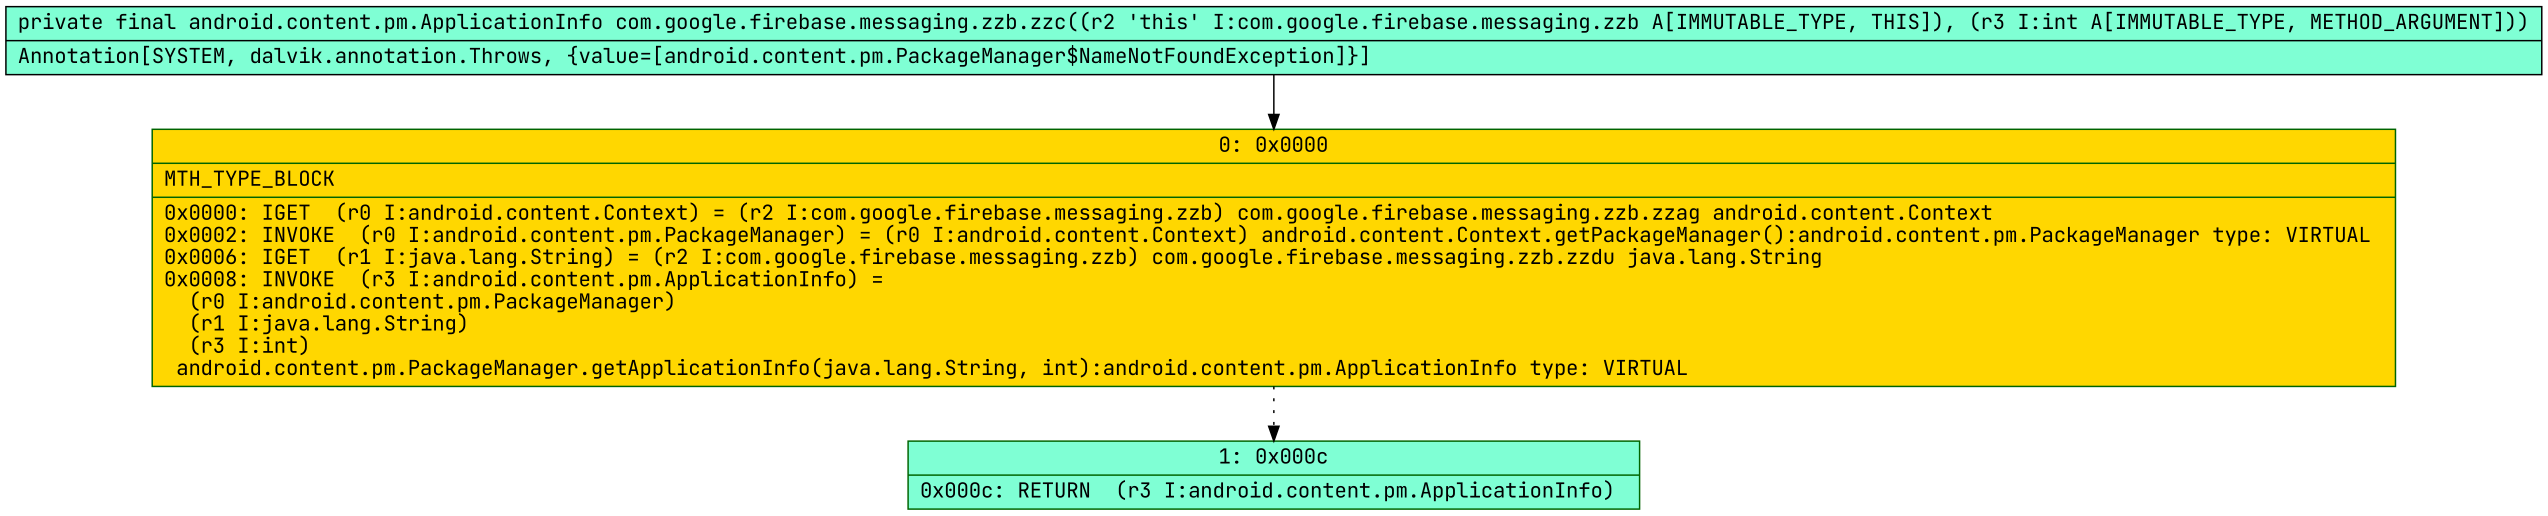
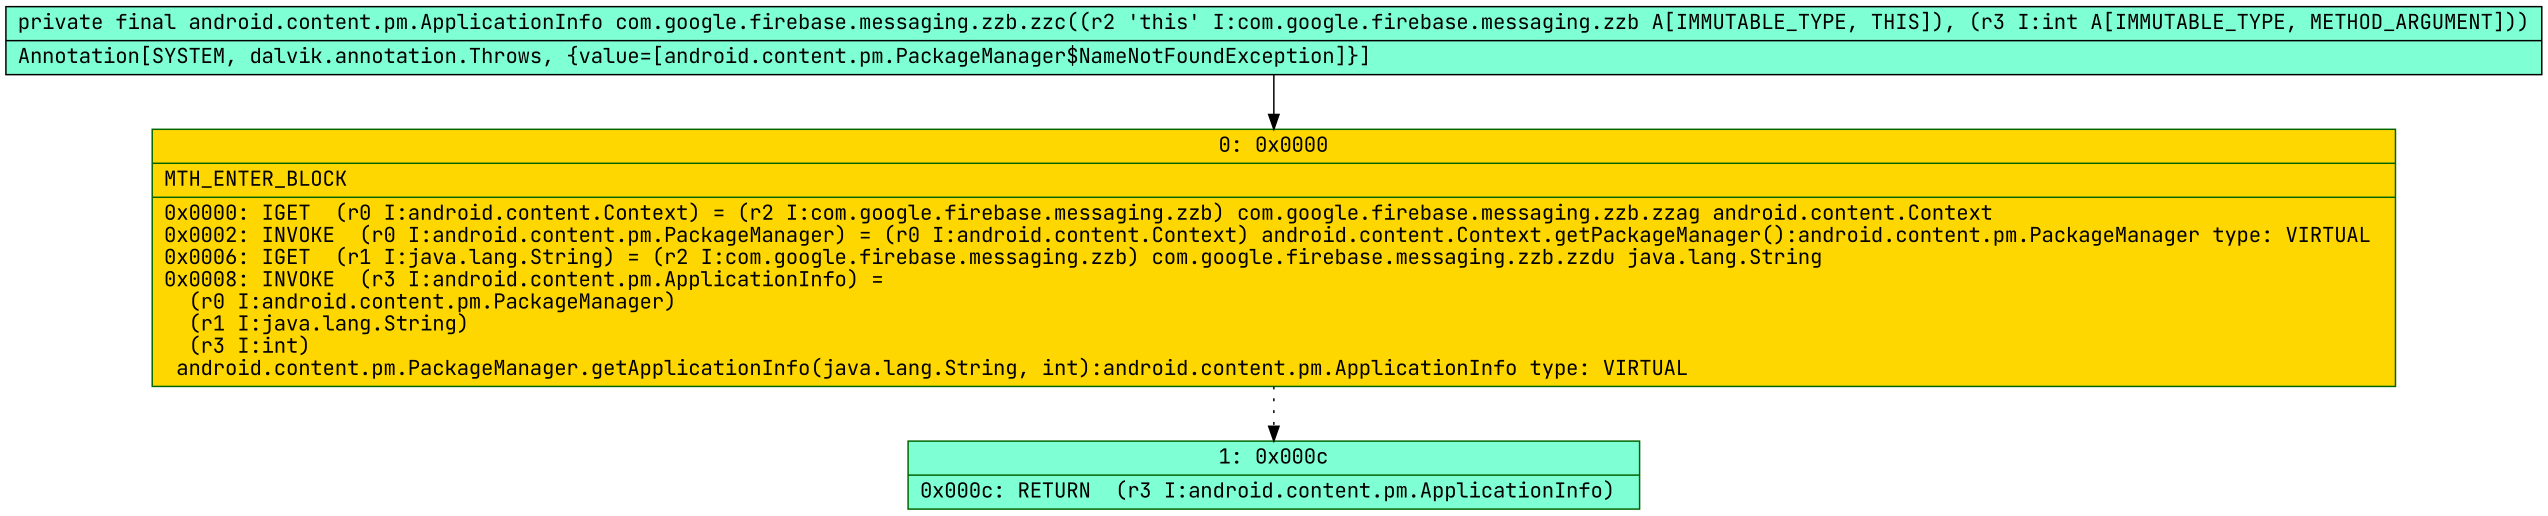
node "0: 0x0000": text "MTH_TYPE_BLOCK" -> "MTH_ENTER_BLOCK"
